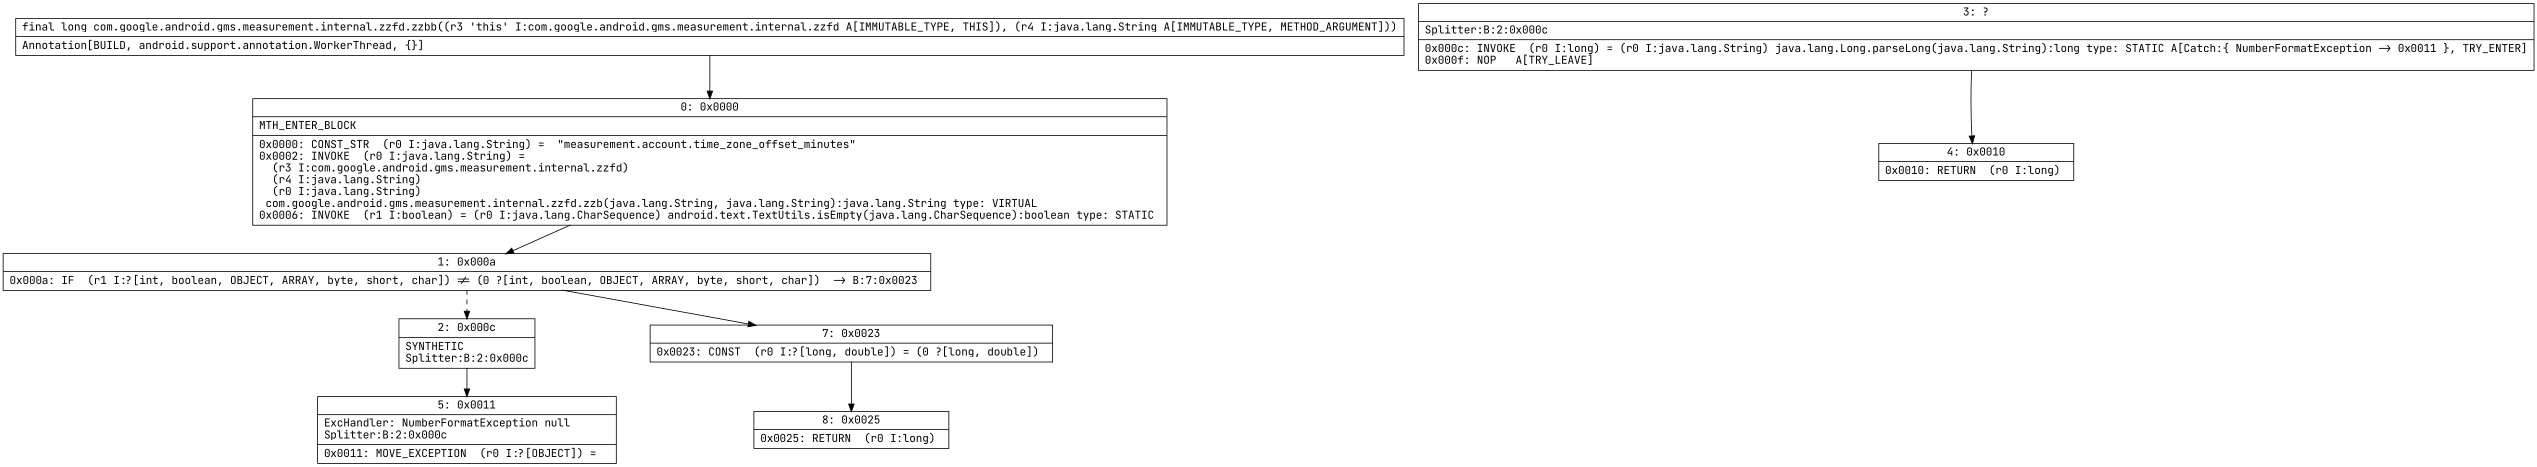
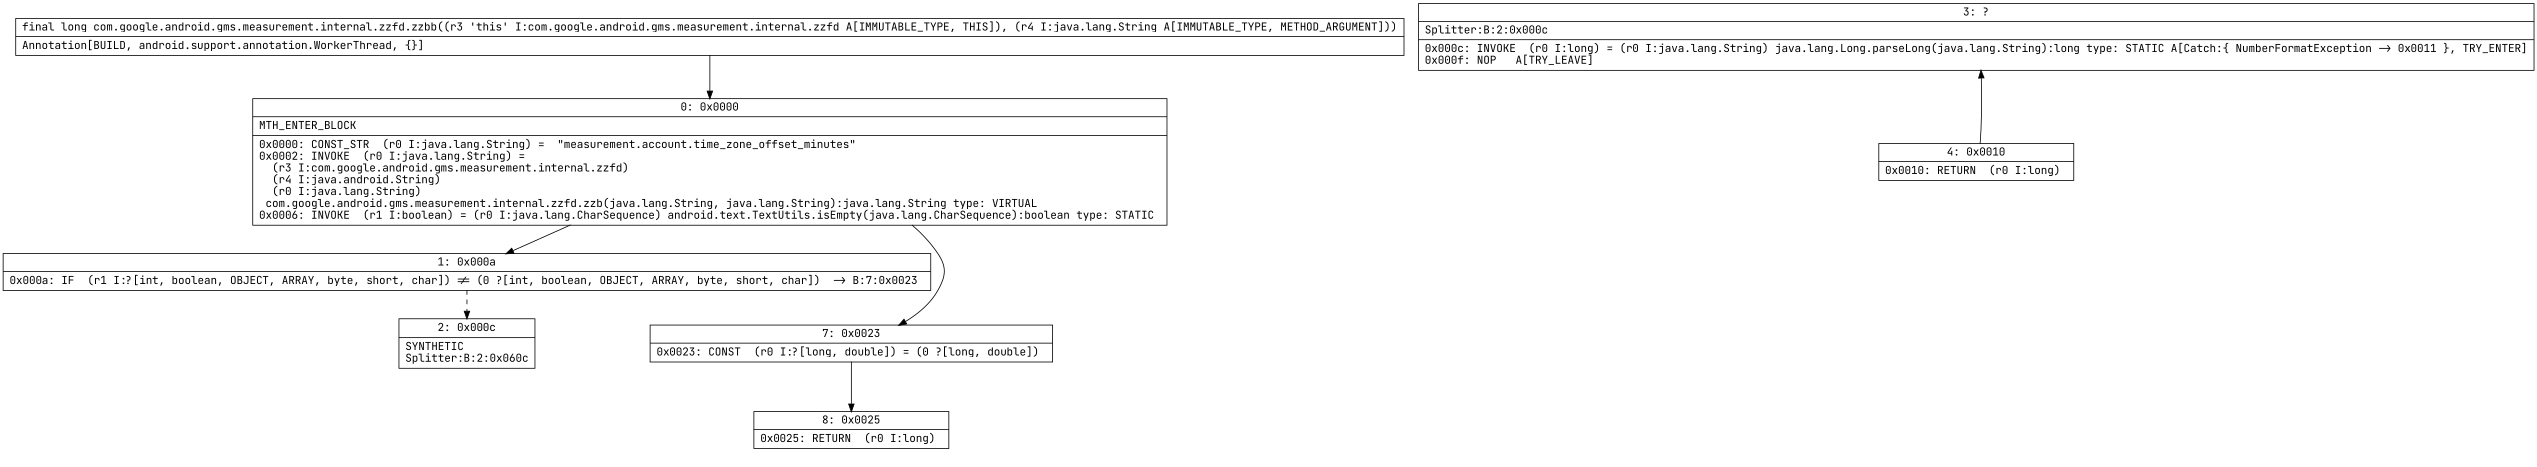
edge "3: ?" -> "4: 0x0010": reversed
node "0: 0x0000": text "(r4 I:java.lang.String)" -> "(r4 I:java.android.String)"
edge "1: 0x000a" -> "7: 0x0023": now "0: 0x0000" -> "7: 0x0023"
node "2: 0x000c": text "Splitter:B:2:0x000c" -> "Splitter:B:2:0x060c"
node "5: 0x0011": removed
